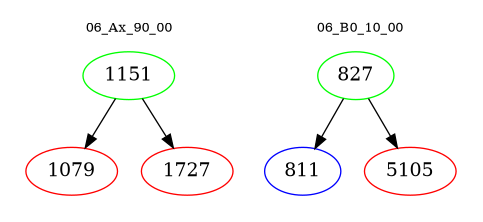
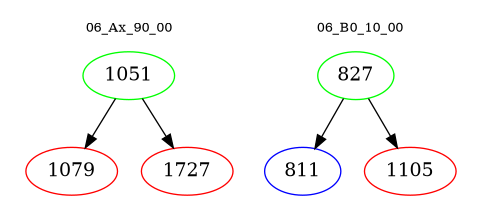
node "1151": label "1151" -> "1051"
node "5105": label "5105" -> "1105"
